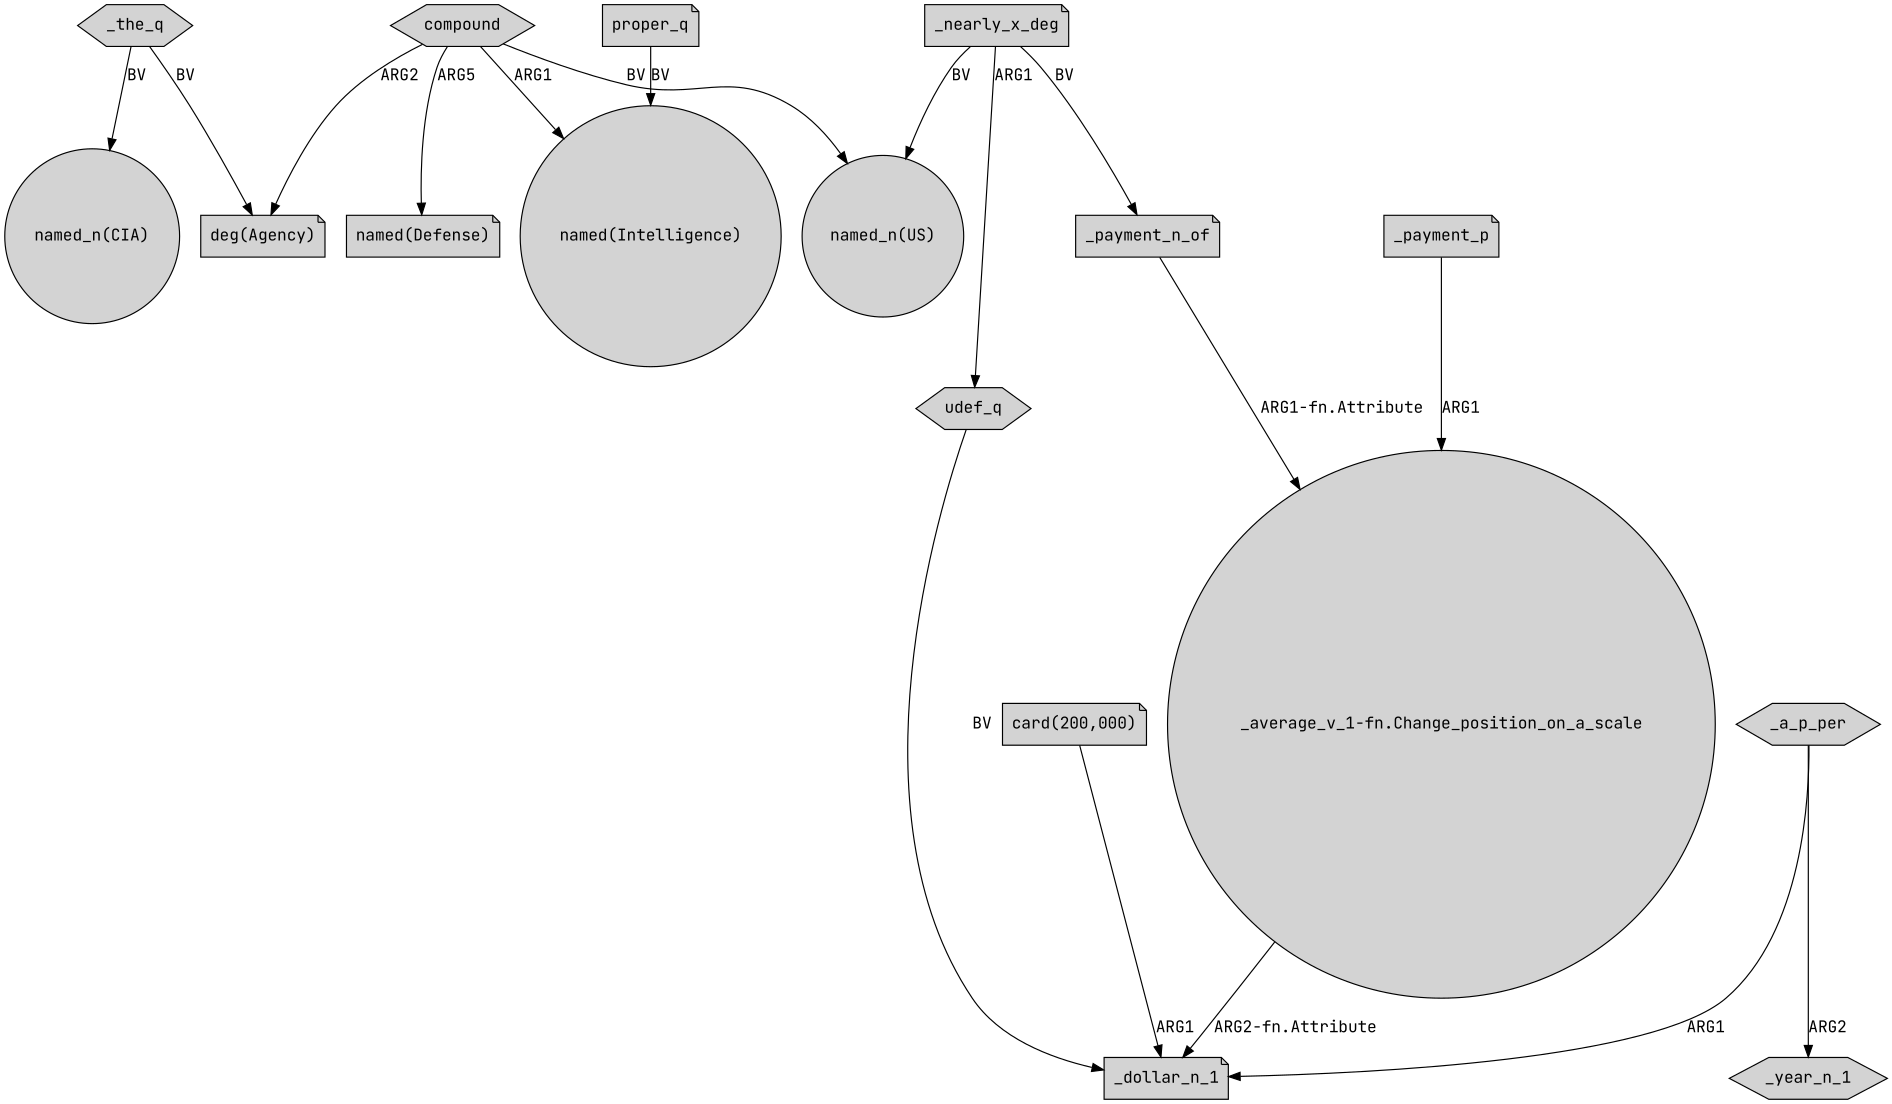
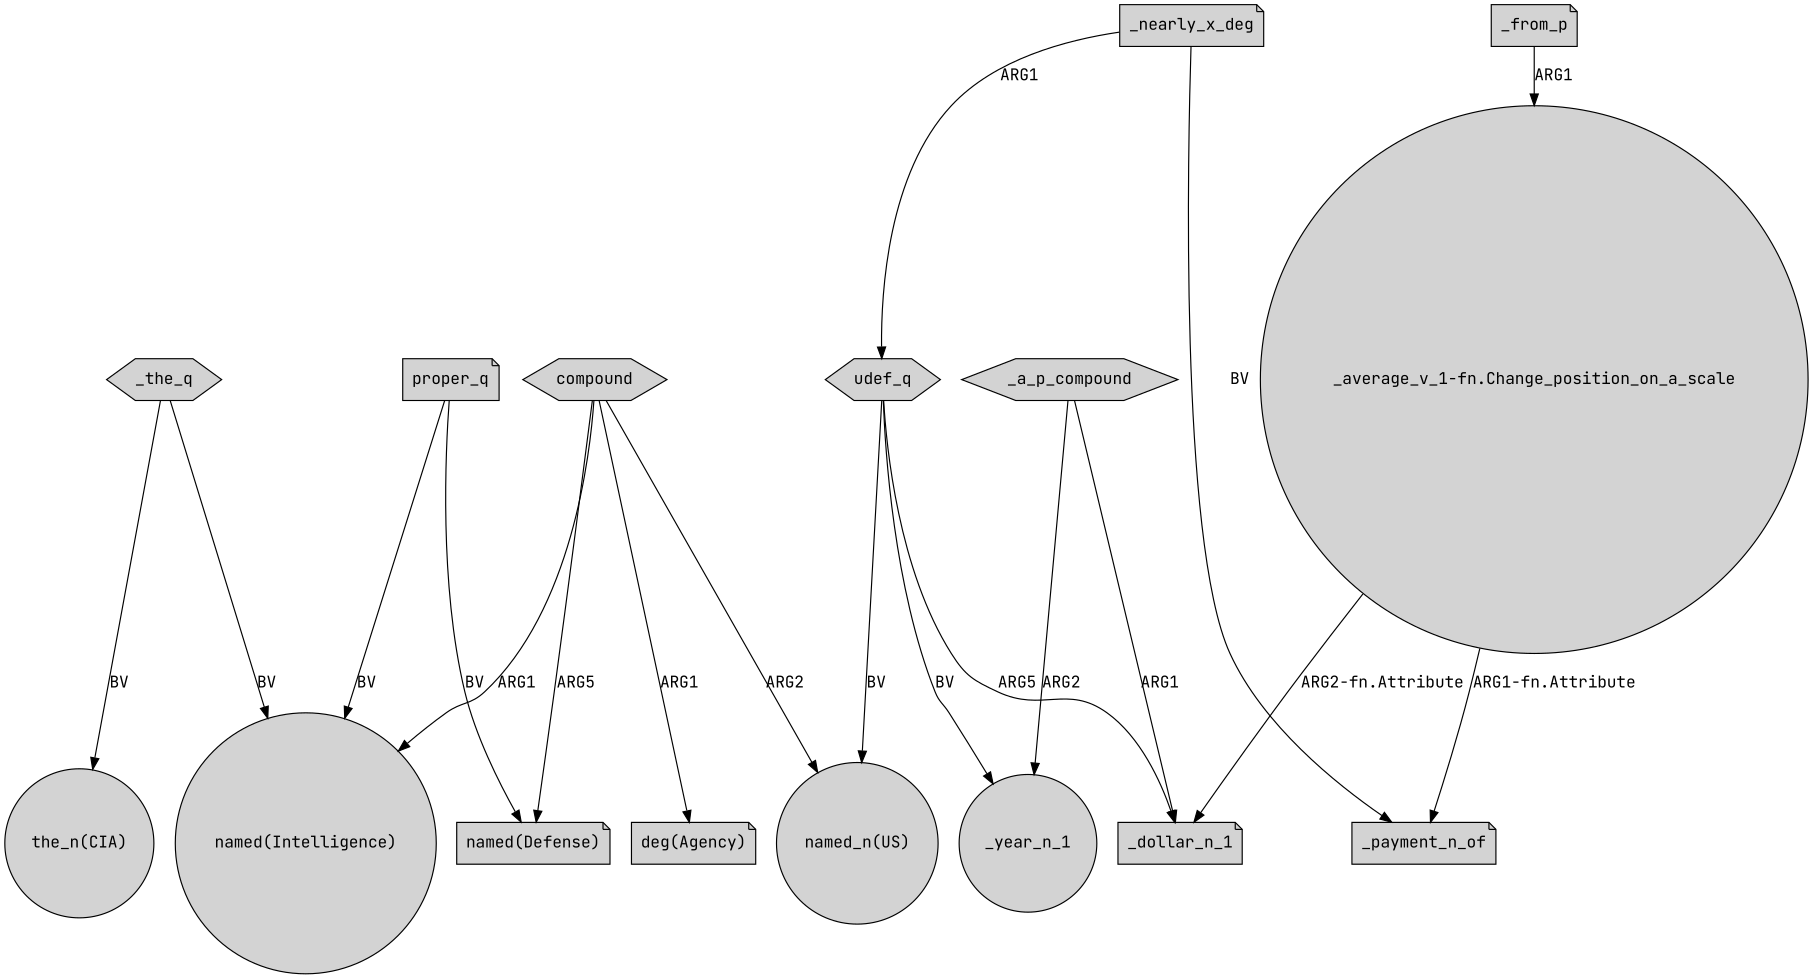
edge "compound" -> "deg(Agency)": label "ARG2" -> "ARG1"
edge "compound" -> "named_n(US)": label "BV" -> "ARG2"
edge "_nearly_x_deg" -> "named_n(US)": now "udef_q" -> "named_n(US)"
edge "_the_q" -> "deg(Agency)": now "_the_q" -> "named(Intelligence)"
node "named_n(CIA)": label "named_n(CIA)" -> "the_n(CIA)"
node "_payment_p": label "_payment_p" -> "_from_p"
edge "_payment_n_of" -> "_average_v_1-fn.Change_position_on_a_scale": reversed
edge "udef_q" -> "_year_n_1": added, label "BV"
edge "proper_q" -> "named(Defense)": added, label "BV"
edge "udef_q" -> "_dollar_n_1": label "BV" -> "ARG5"
node "card(200,000)": removed
node "_a_p_per": label "_a_p_per" -> "_a_p_compound"
node "_year_n_1": shape hexagon -> circle
